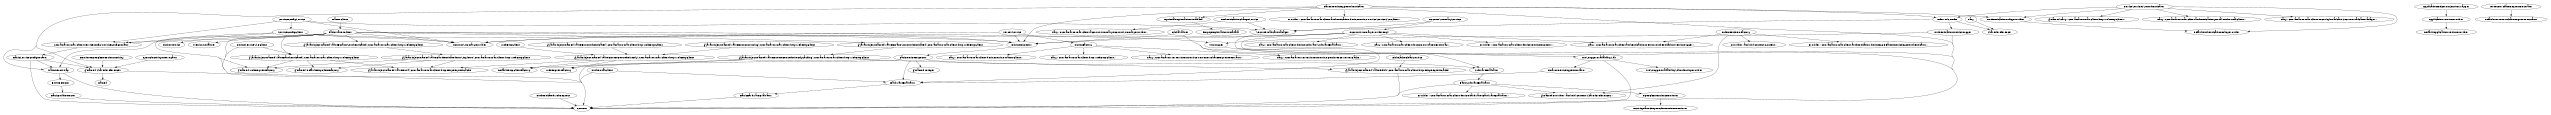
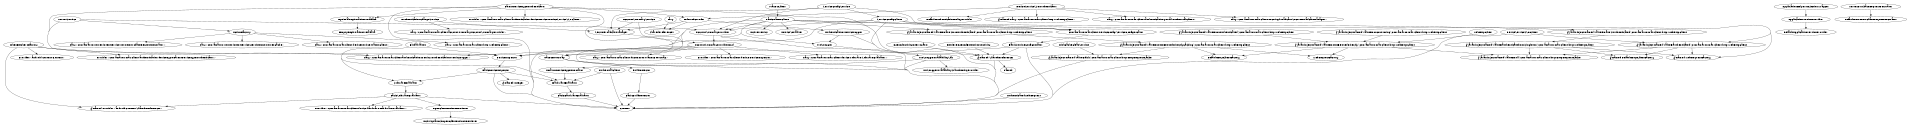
node "AuthenticationPolicyProvider": removed
edge "AccountSummaryProviderImpl" -> "AccountSummaryProvider": reversed
